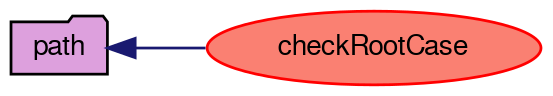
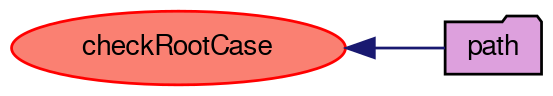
edge "checkRootCase" -> "path": reversed
